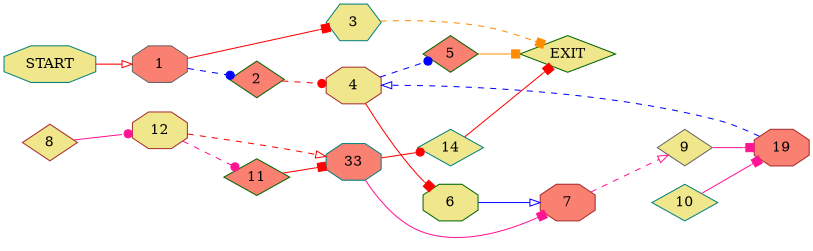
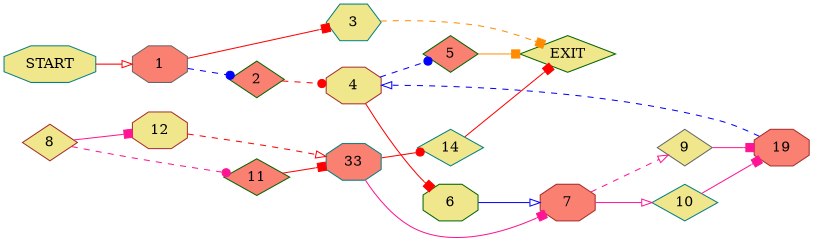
edge "8" -> "12": arrowhead dot -> box
edge "12" -> "11": now "8" -> "11"
edge "7" -> "10": added
